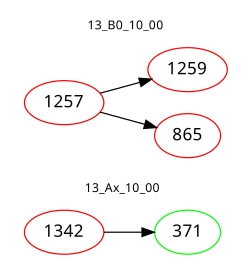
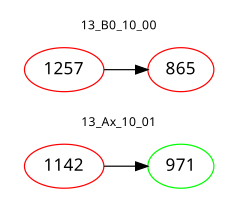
node "1259": removed
cluster "13_Ax_10_00": label "13_Ax_10_00" -> "13_Ax_10_01"
node "1342": label "1342" -> "1142"
node "371": label "371" -> "971"
